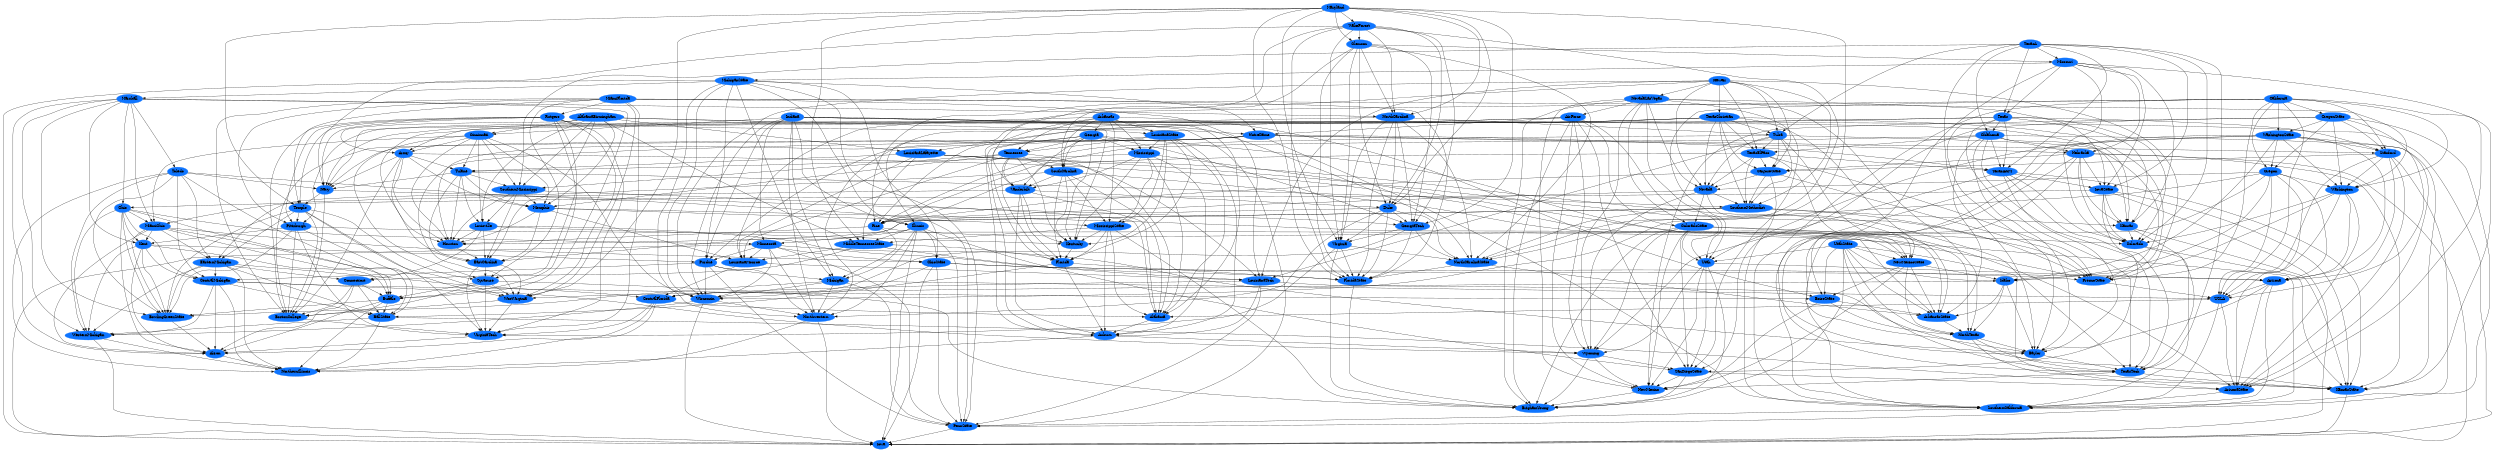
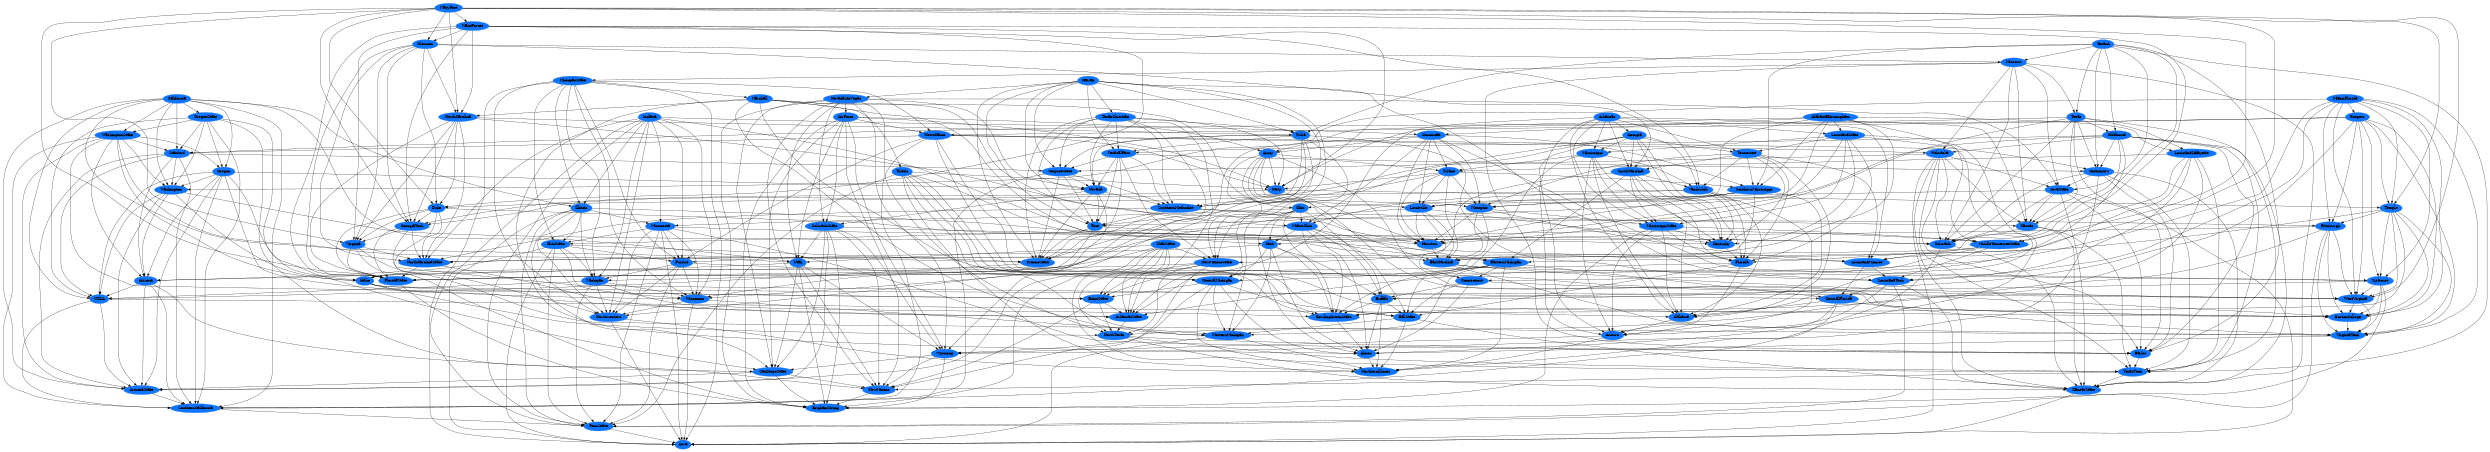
edge "Marshall" -> "Buffalo": removed
edge "Army" -> "Louisville": added
edge "OhioState" -> "Purdue": added
edge "OhioState" -> "Michigan": added
edge "Idaho" -> "Baylor": now "Idaho" -> "BoiseState"
